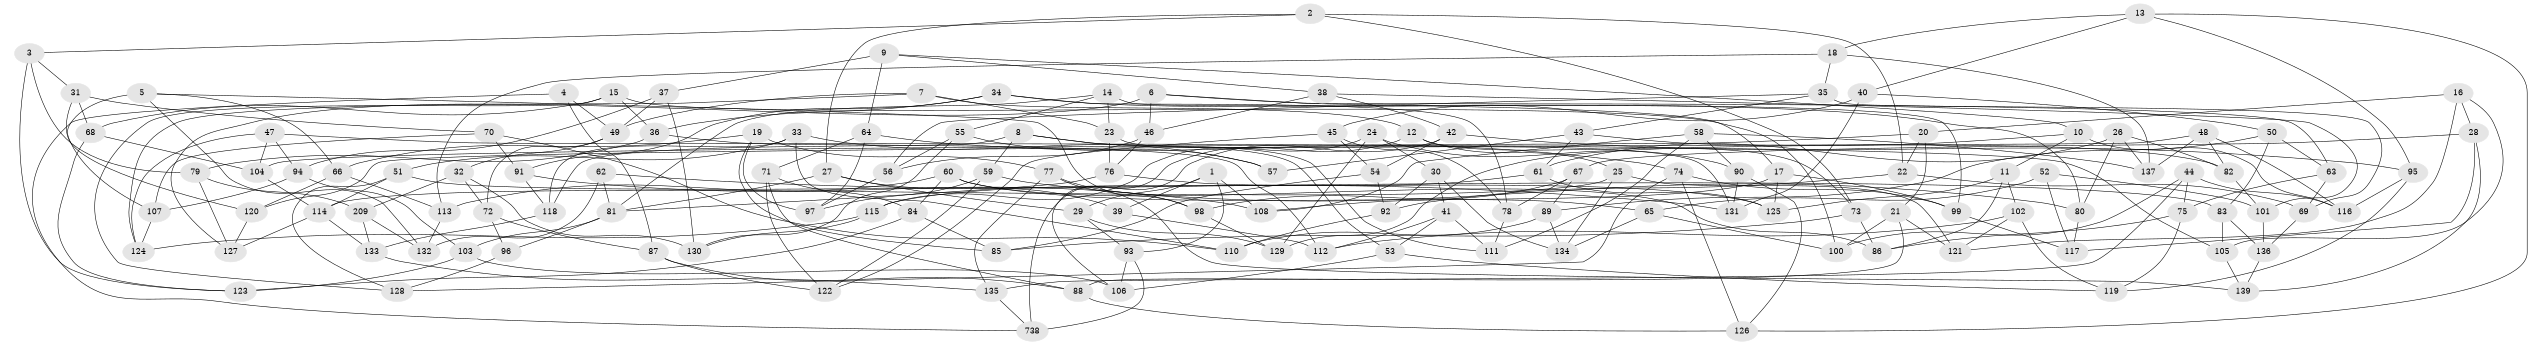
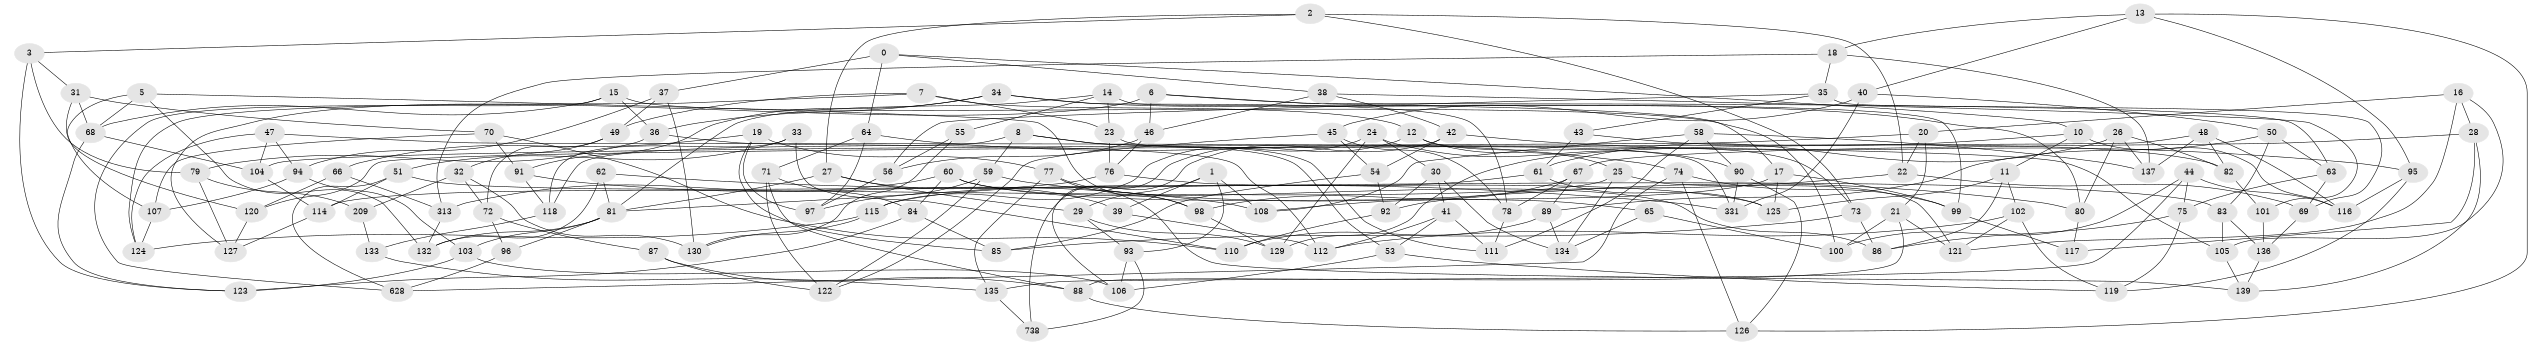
node "9": label "9" -> "0"
node "4": removed
edge "5" -- "66": now "5" -- "68"
node "57": removed
node "52": removed
node "113": label "113" -> "313"
node "131": label "131" -> "331"
edge "209" -- "132": now "81" -- "132"
edge "114" -- "133": removed
node "128": label "128" -> "628"
